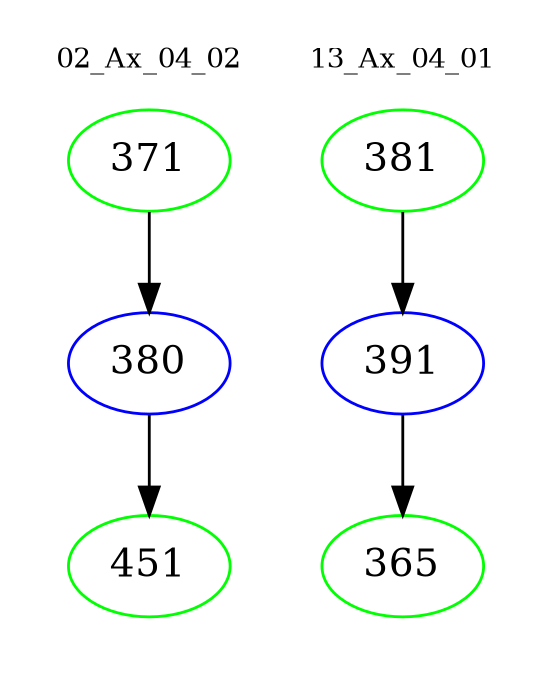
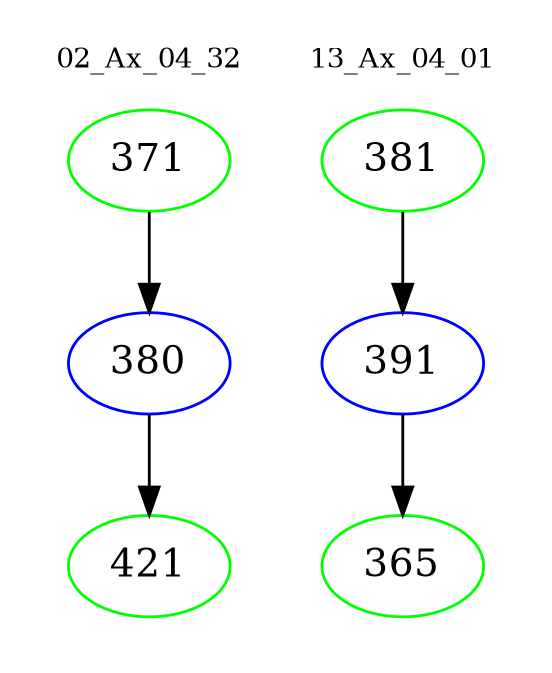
cluster "02_Ax_04_02": label "02_Ax_04_02" -> "02_Ax_04_32"
node "451": label "451" -> "421"
